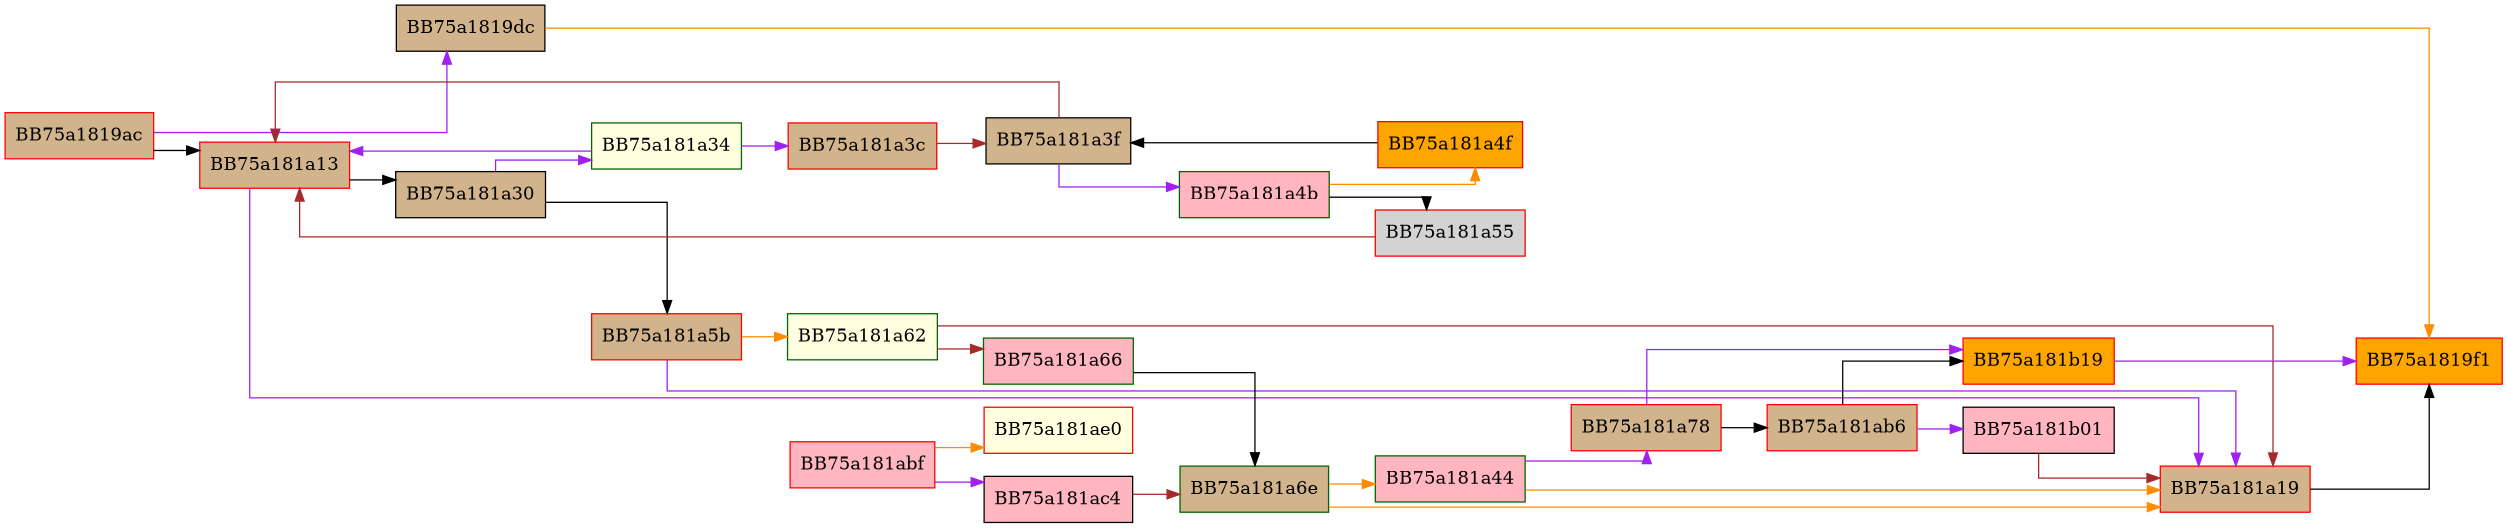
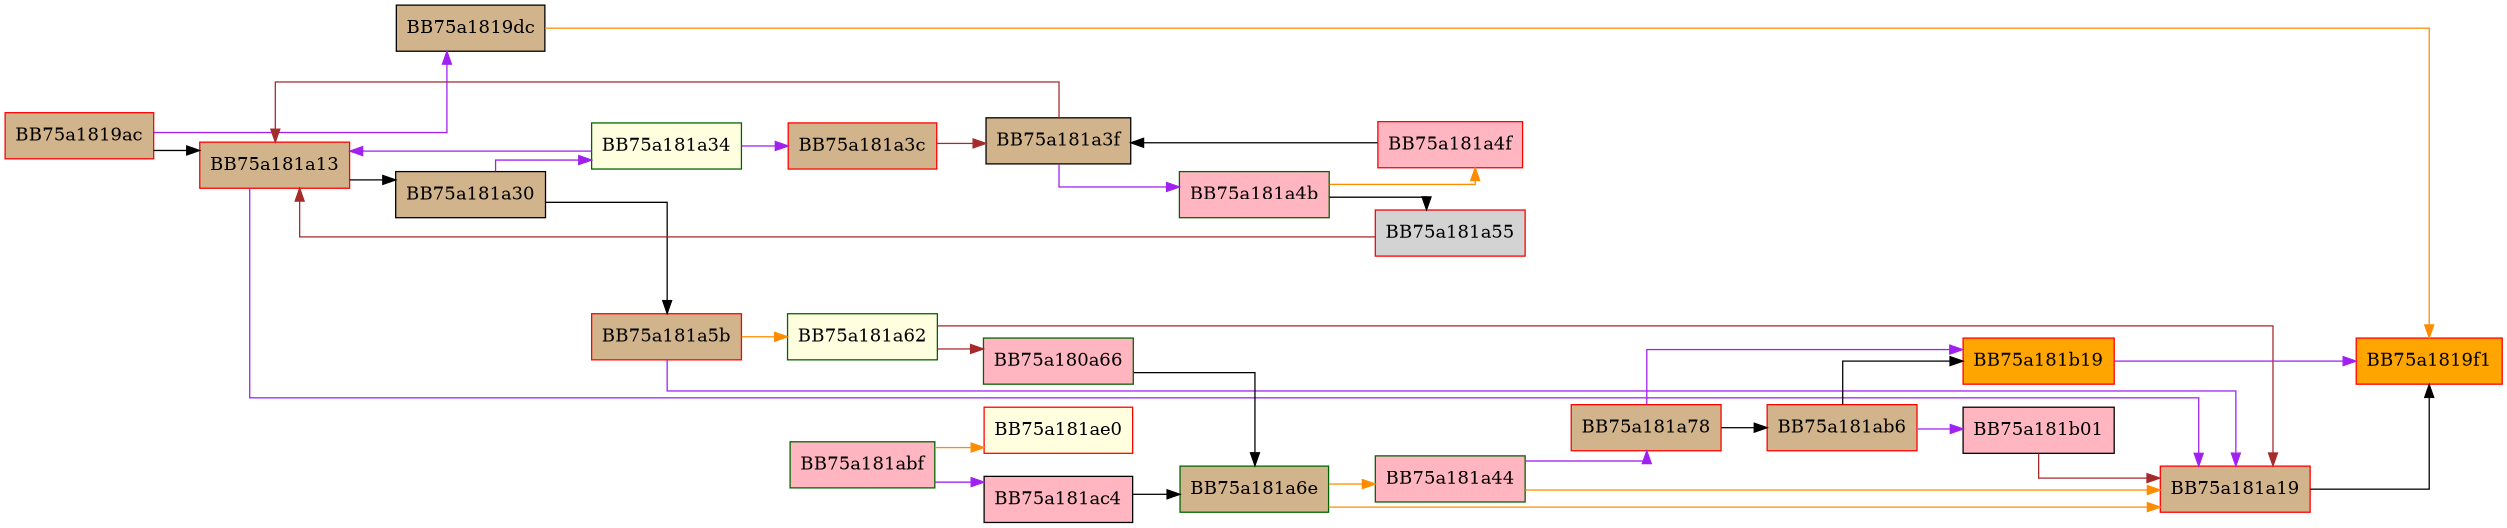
node "BB75a181a4f": fillcolor orange -> lightpink
node "BB75a181a66": label "BB75a181a66" -> "BB75a180a66"
node "BB75a181abf": color red -> darkgreen
edge "BB75a181ac4" -> "BB75a181a6e": color brown -> black
